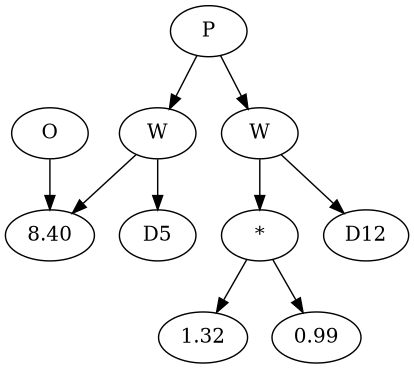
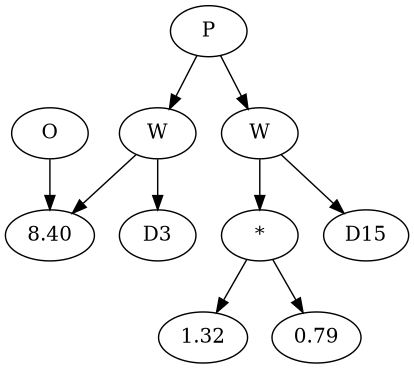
node "D5": label "D5" -> "D3"
node "D12": label "D12" -> "D15"
node "0.99": label "0.99" -> "0.79"
